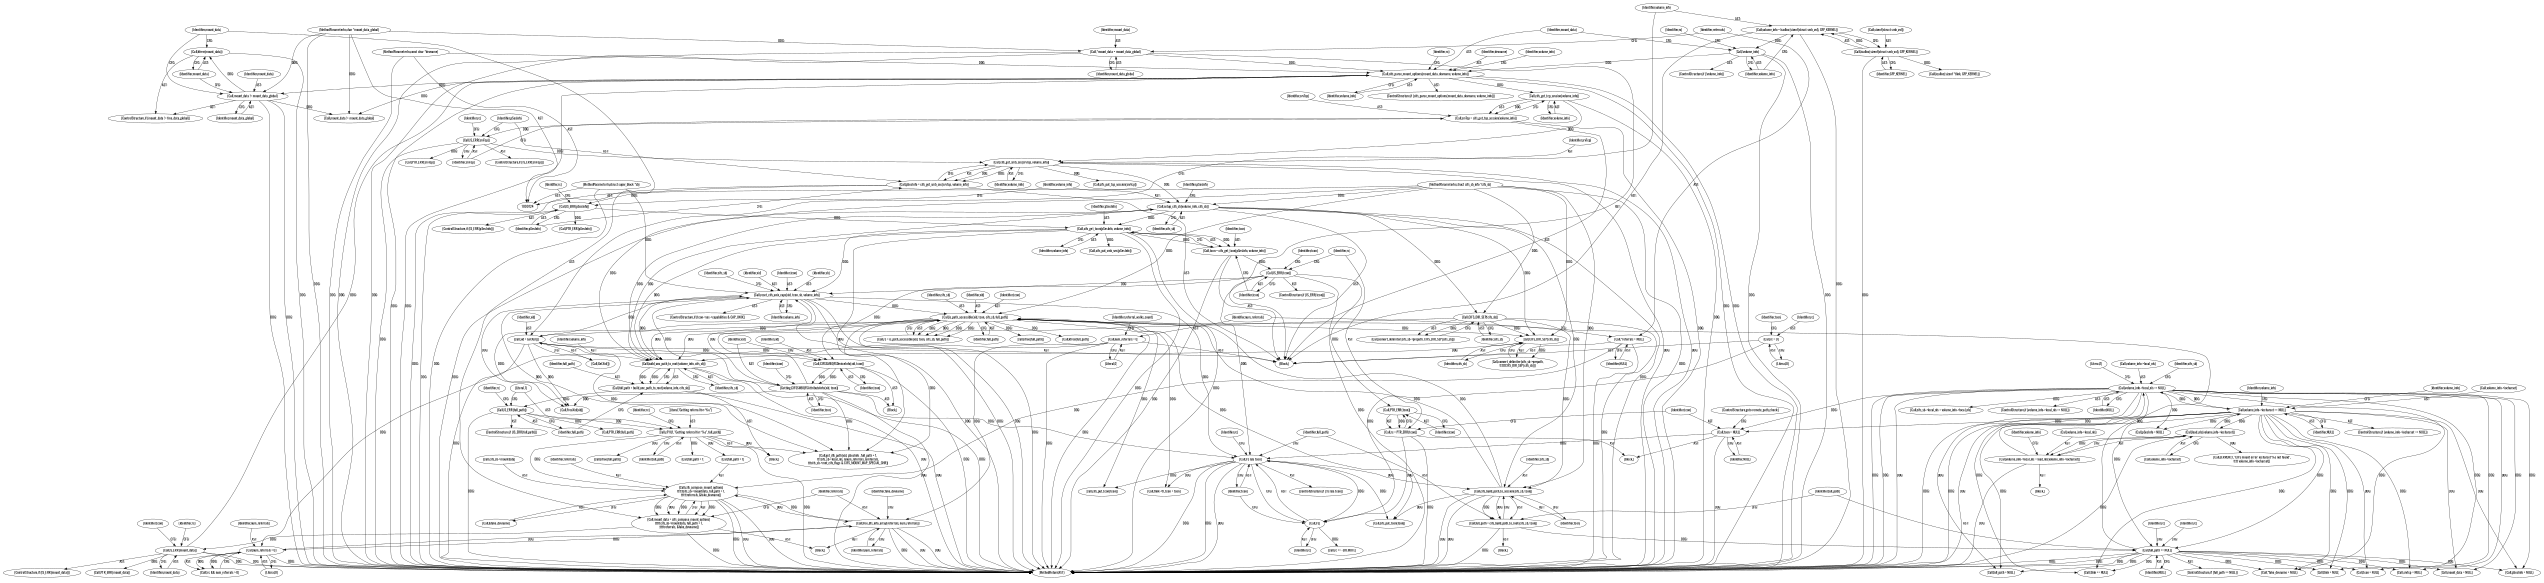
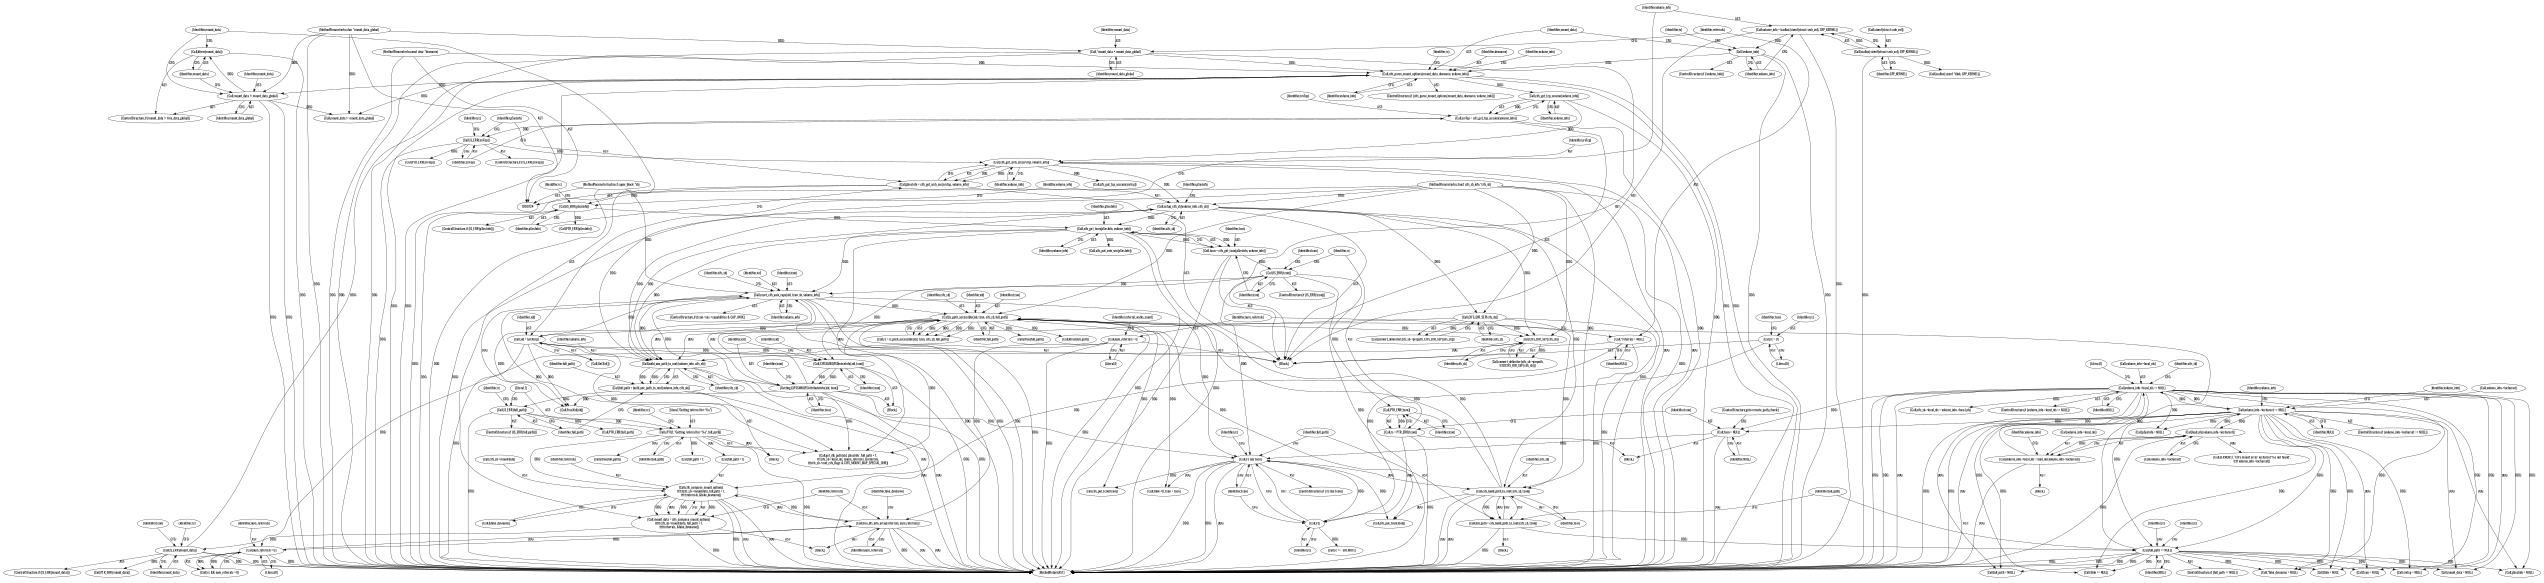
node "(Identifier,sb)": removed
node "(Call,cifs_build_path_to_session(cifs_sb, tcon))": label "(Call,cifs_build_path_to_session(cifs_sb, tcon))" -> "(Call,cifs_build_path_to_root(cifs_sb, tcon))"
